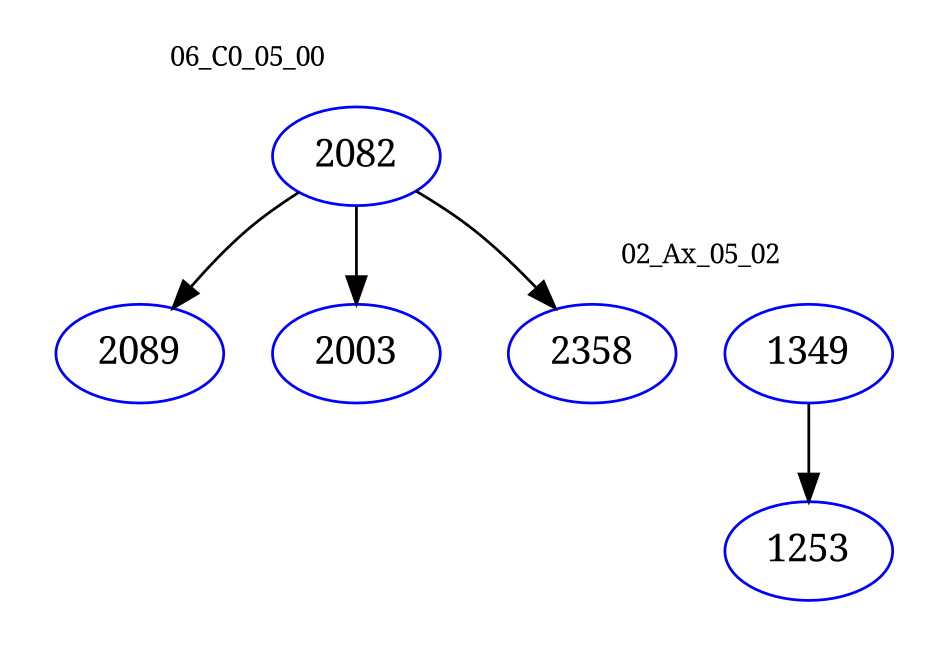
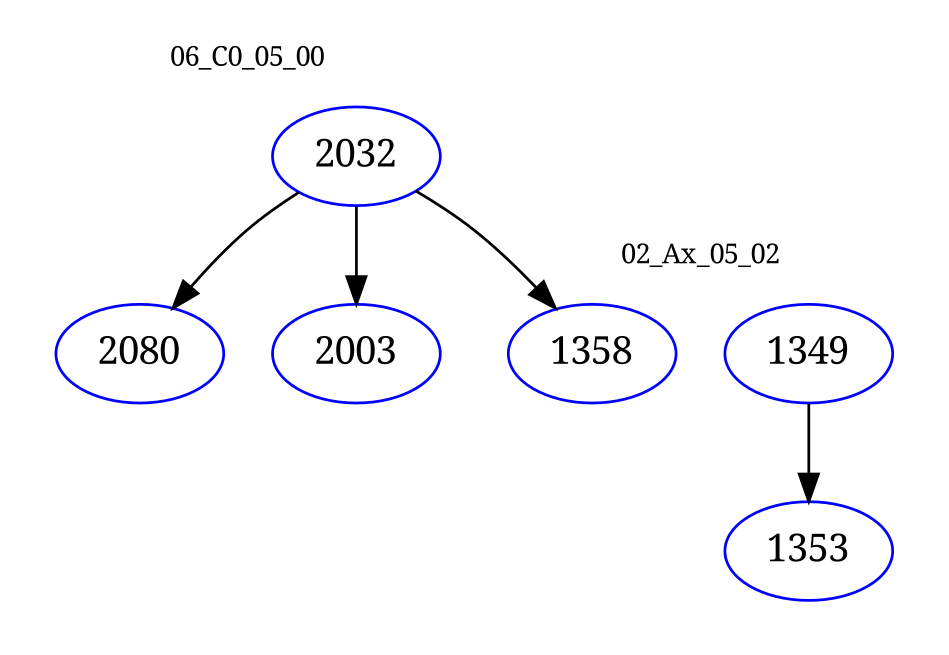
node "2082": label "2082" -> "2032"
node "2089": label "2089" -> "2080"
node "2358": label "2358" -> "1358"
node "1253": label "1253" -> "1353"
